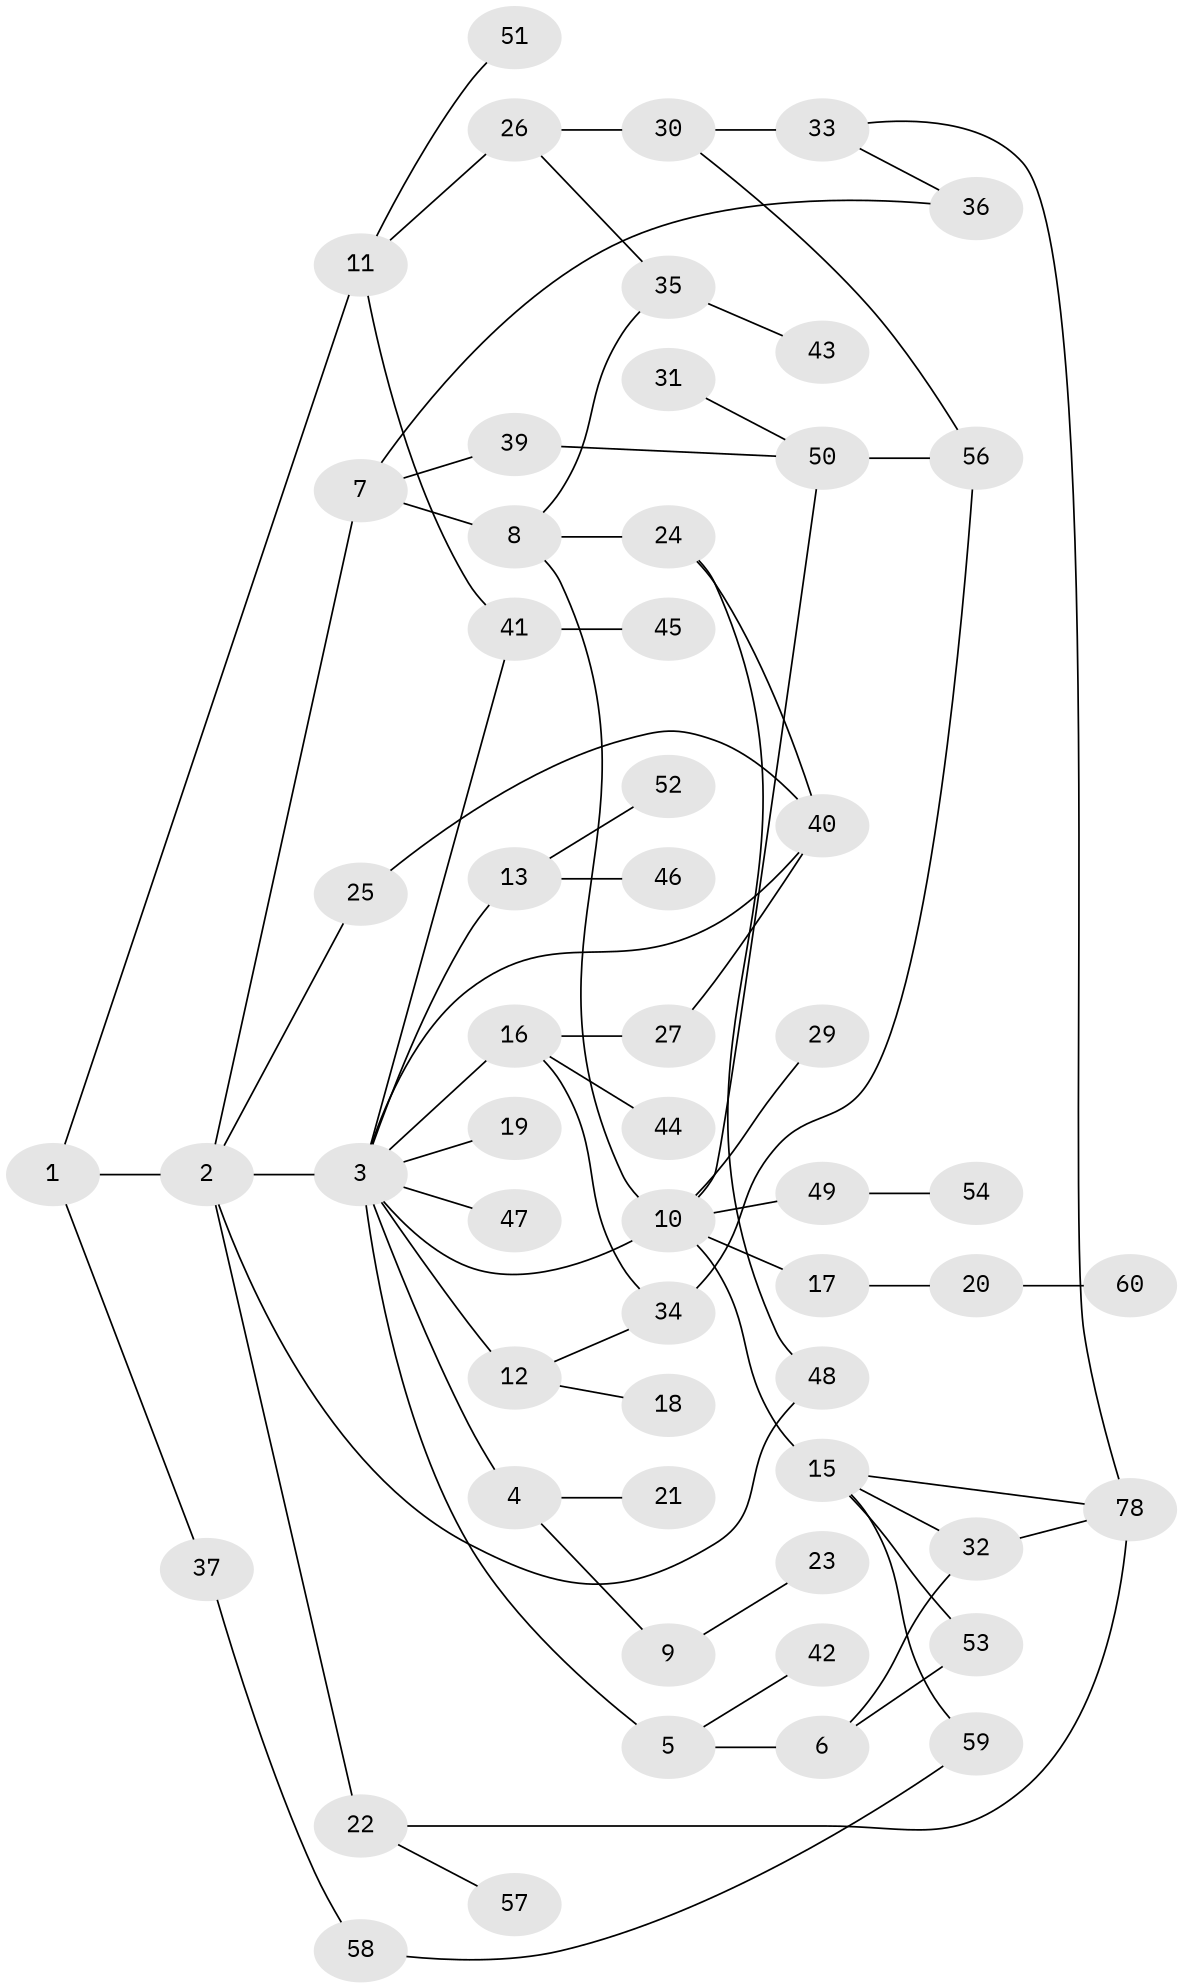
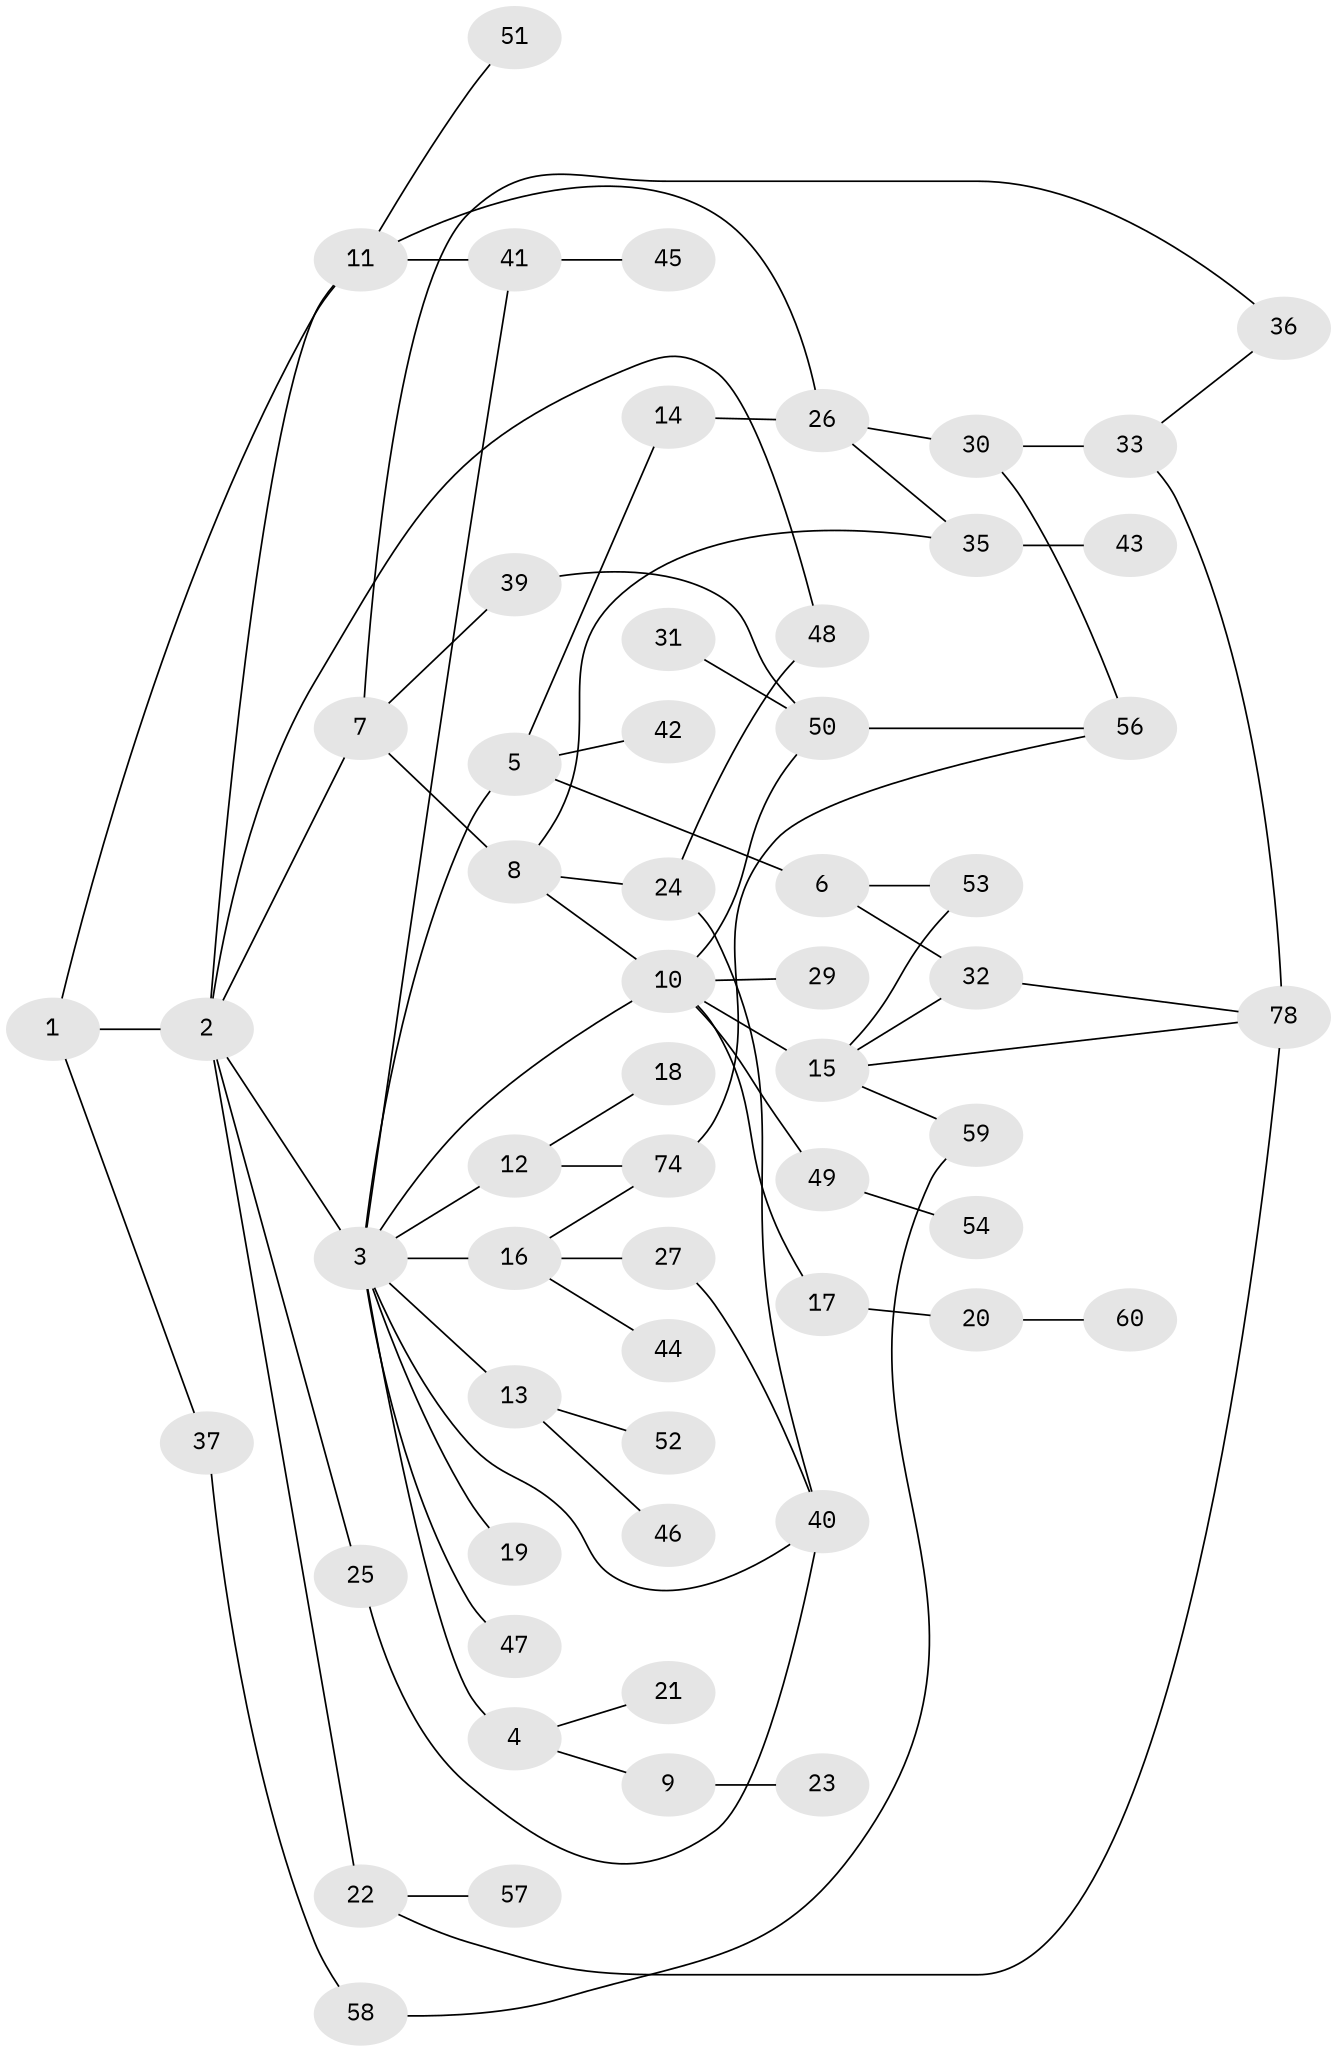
node "14": added
edge "11" -- "2": added
node "34": label "34" -> "74"
